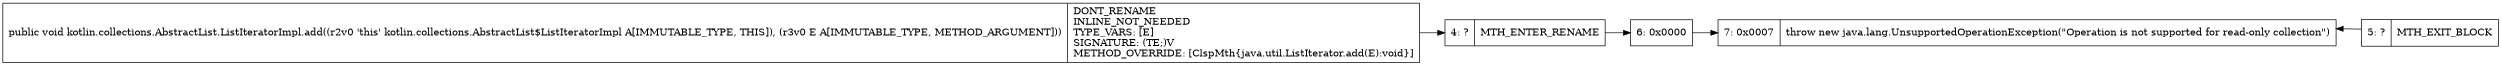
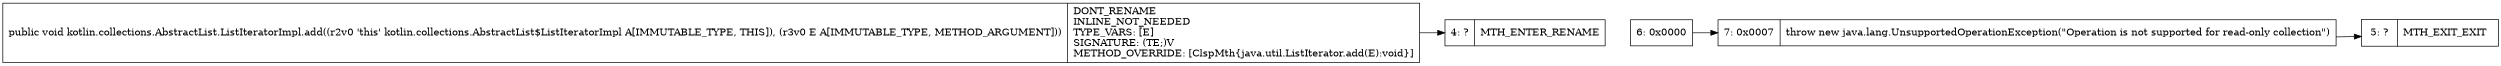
edge "5: ?" -> "7: 0x0007": reversed
node "5: ?": text "MTH_EXIT_BLOCK" -> "MTH_EXIT_EXIT"
edge "4: ?" -> "6: 0x0000": removed
